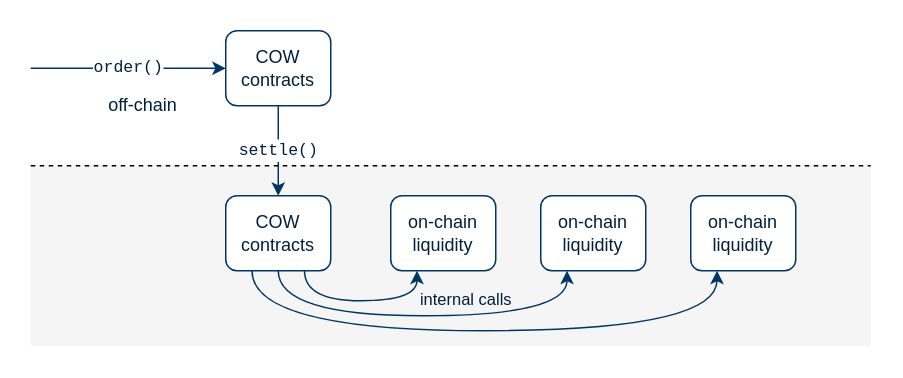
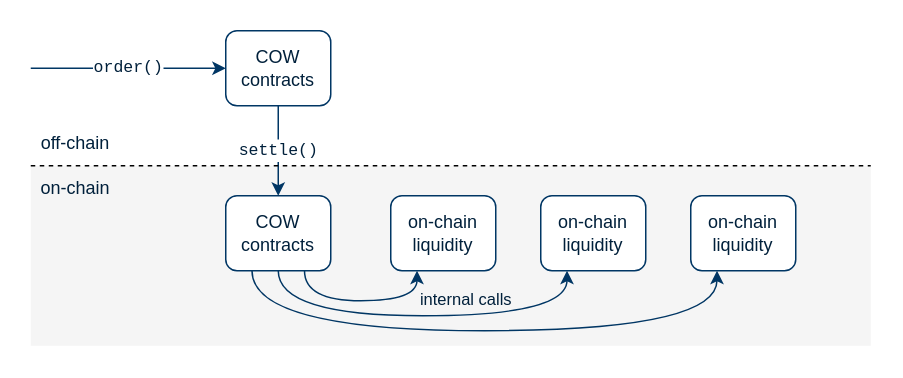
node "off-chain": moved (143, 106) -> (76, 143)
node "on-chain": added
